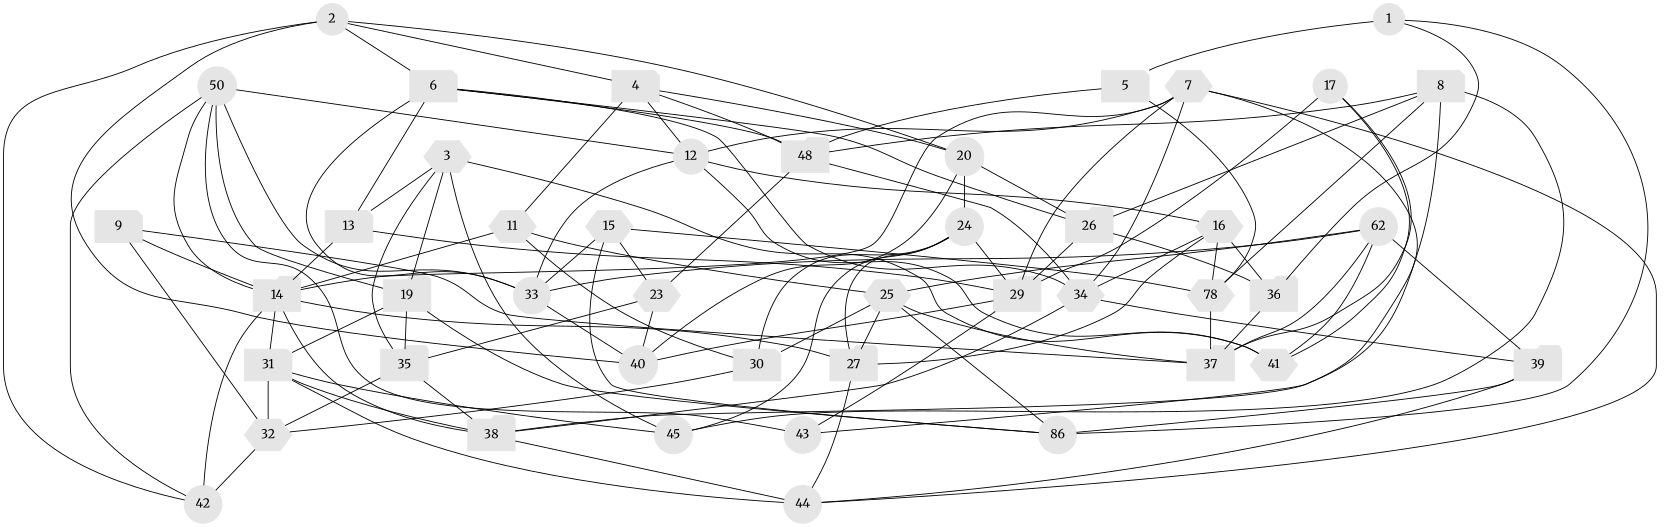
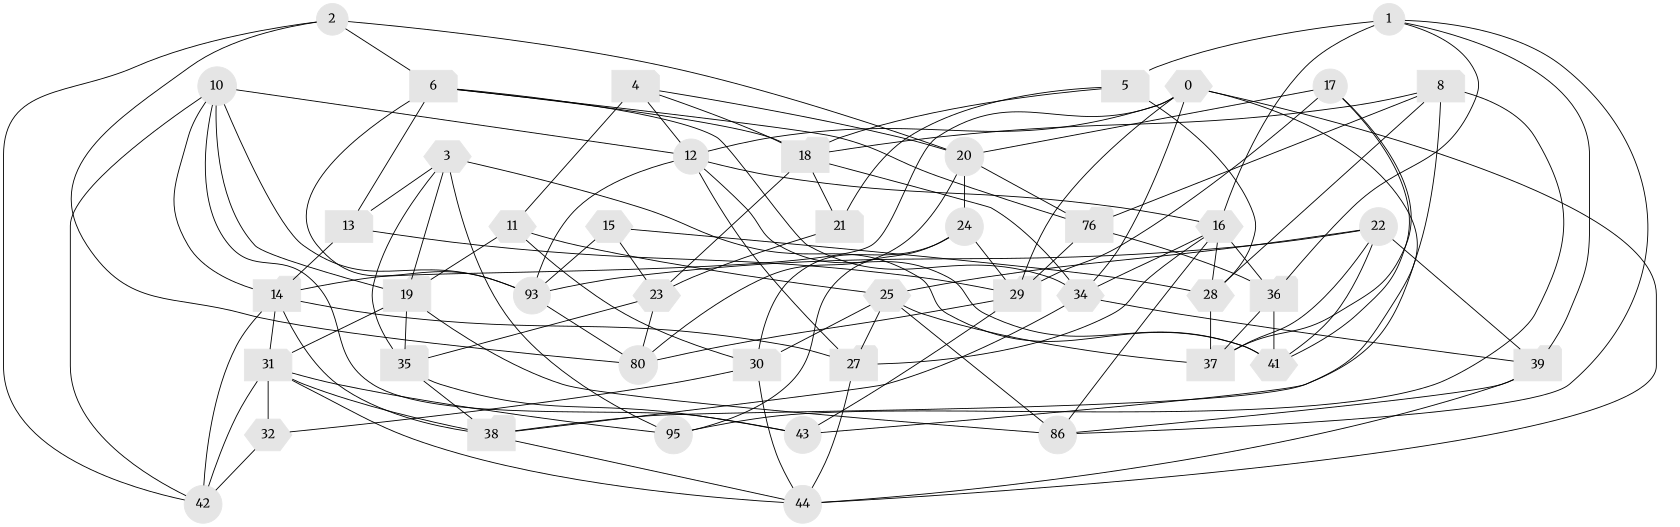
edge "2" -- "4": removed
edge "1" -- "16": added
node "50": label "50" -> "10"
node "7": label "7" -> "0"
edge "17" -- "20": added
edge "1" -- "39": added
node "48": label "48" -> "18"
node "9": removed
node "21": added
node "26": label "26" -> "76"
node "62": label "62" -> "22"
edge "11" -- "14": now "11" -- "19"
edge "24" -- "27": now "12" -- "27"
node "33": label "33" -> "93"
node "78": label "78" -> "28"
edge "36" -- "41": added
node "40": label "40" -> "80"
edge "15" -- "86": now "16" -- "86"
edge "35" -- "32": now "35" -- "43"
edge "31" -- "42": added
node "45": label "45" -> "95"
edge "30" -- "44": added
